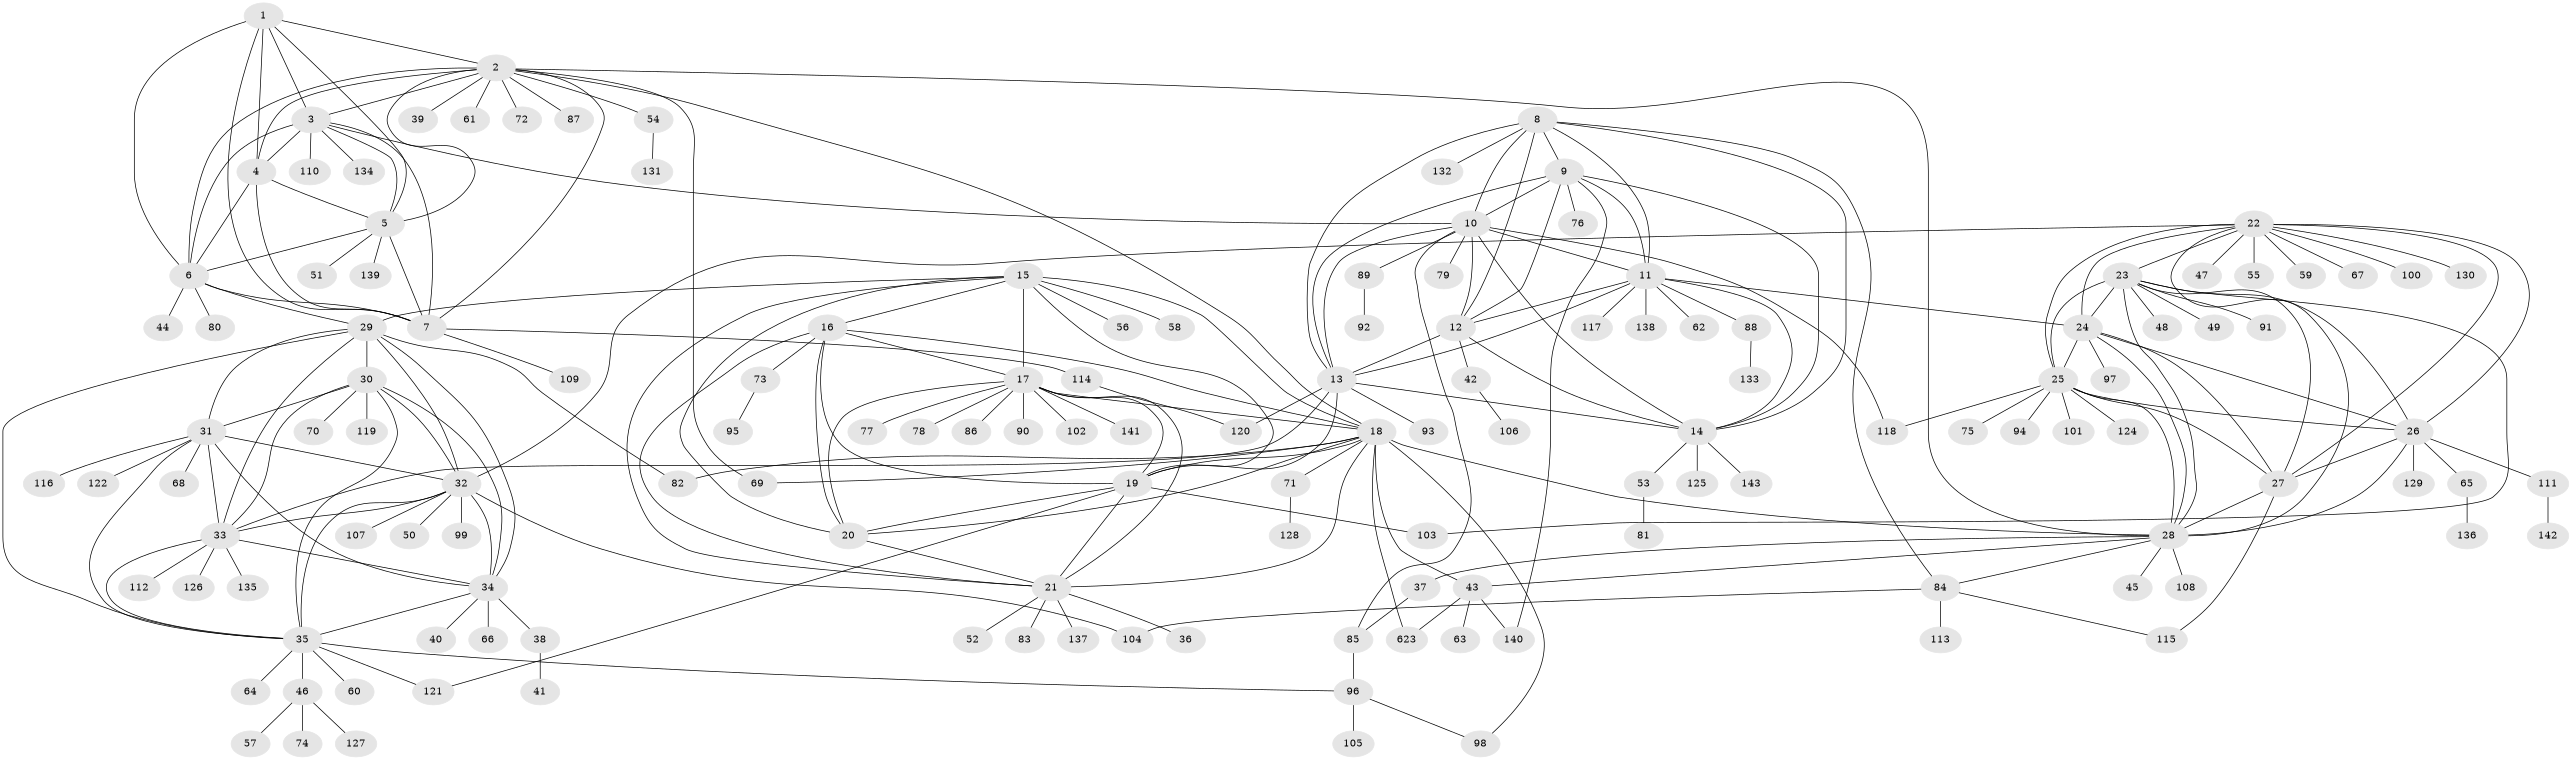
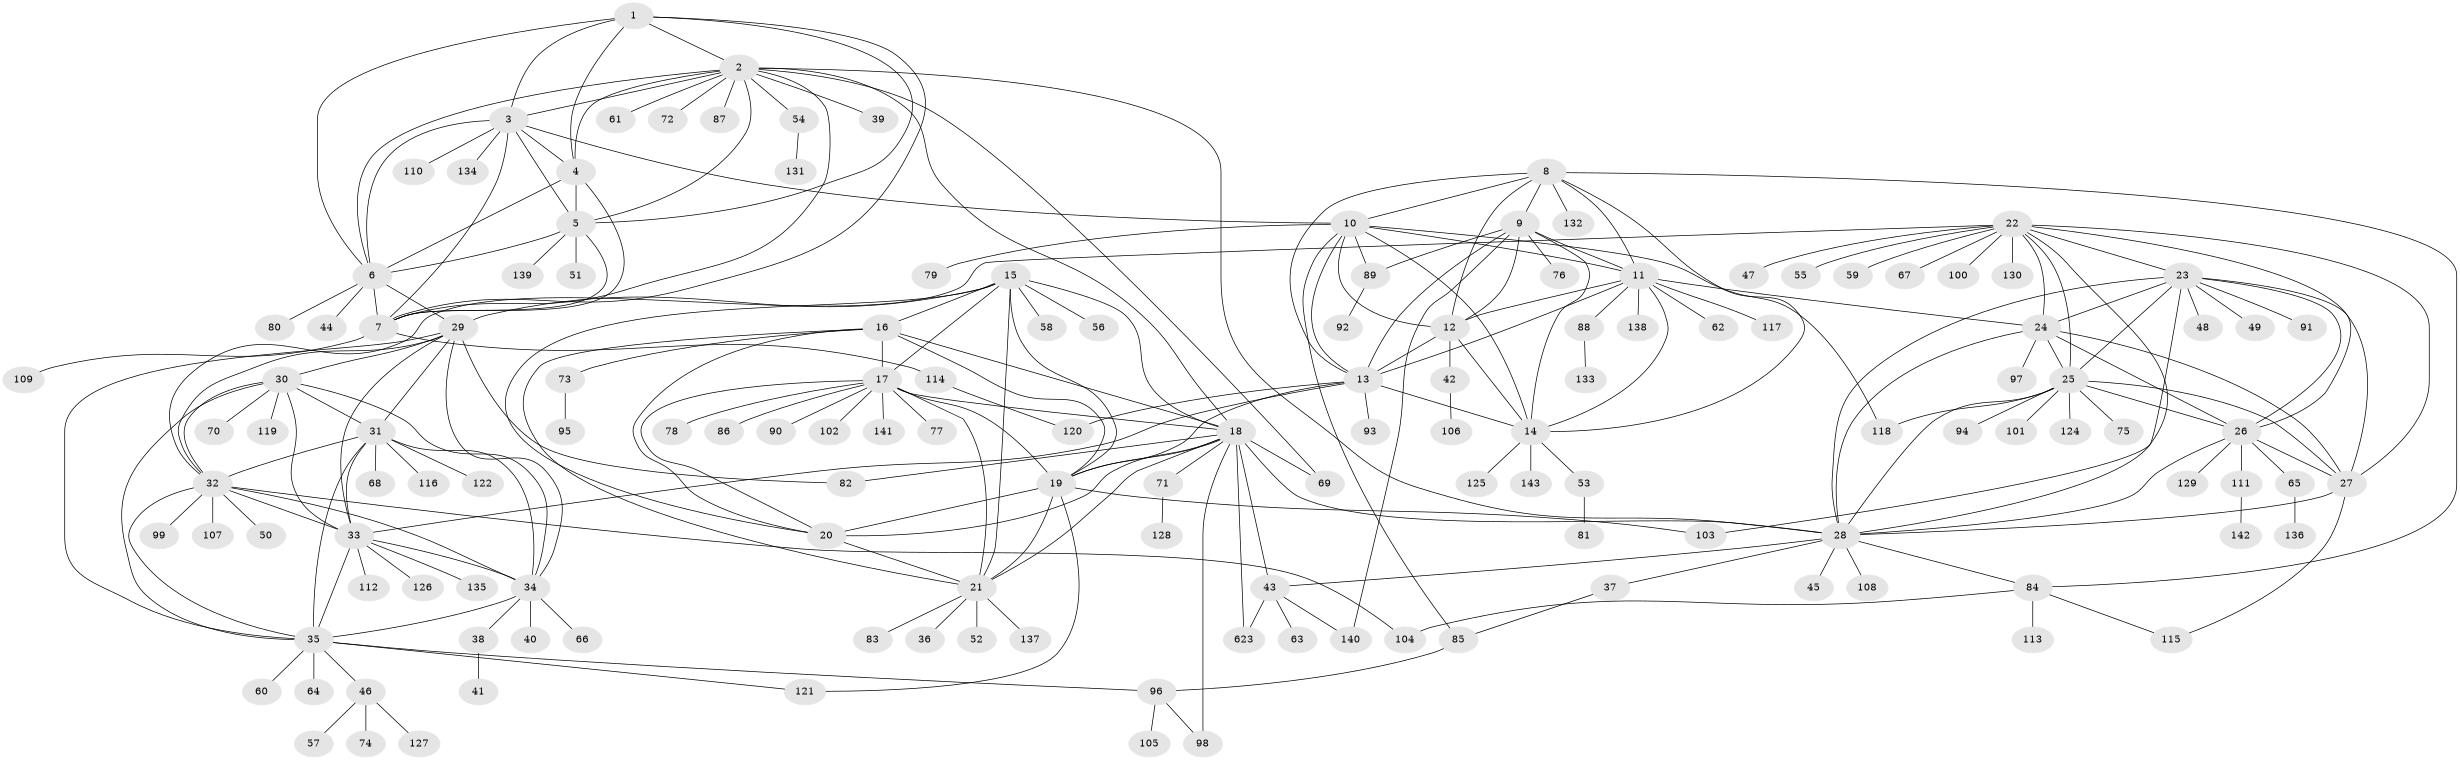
edge "9" -- "10": now "9" -- "89"
